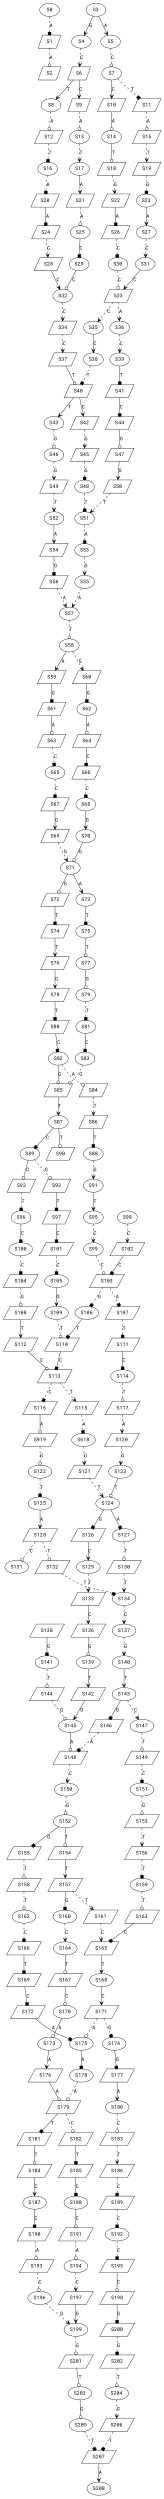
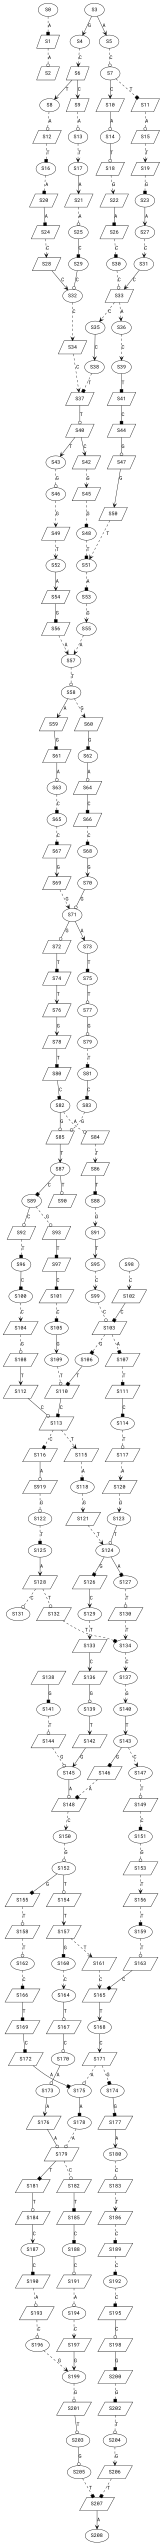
edge "S38" -> "S40": now "S38" -> "S37"
node "S63": shape parallelogram -> ellipse
edge "S100" -> "S104": arrowhead box -> vee
node "S618": label "S618" -> "S118"
